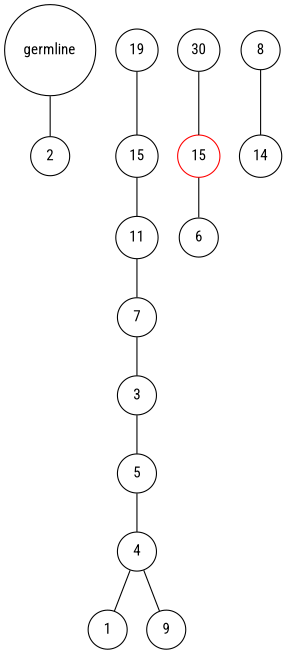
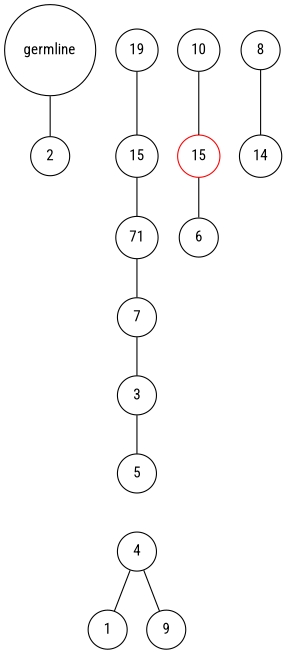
node "30": label "30" -> "10"
node "11": label "11" -> "71"
edge "5" -- "4": removed
